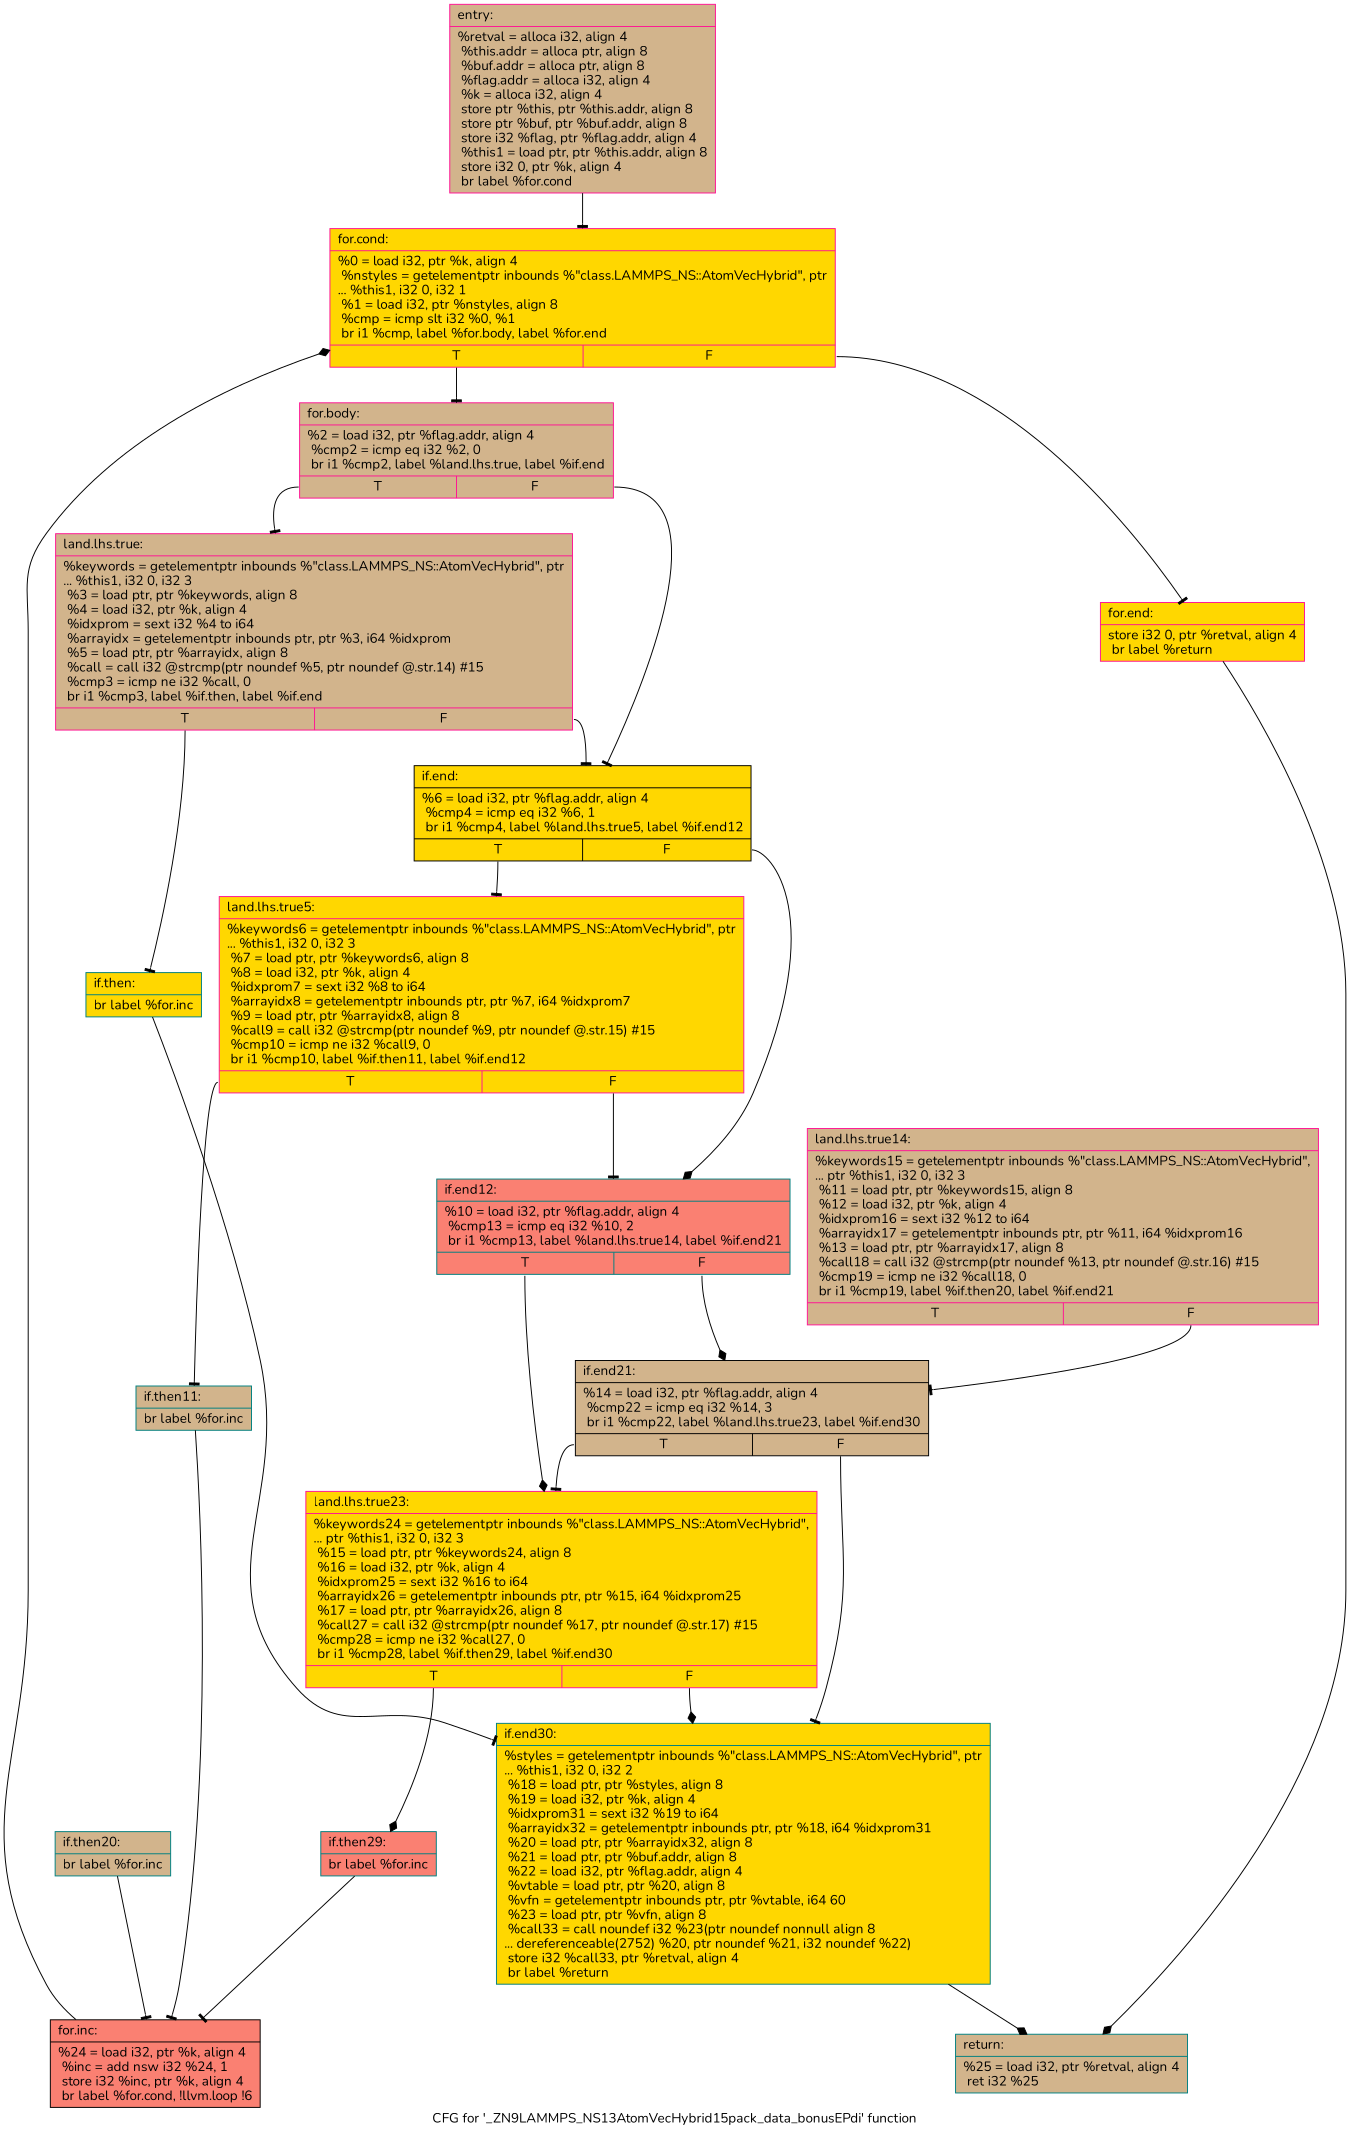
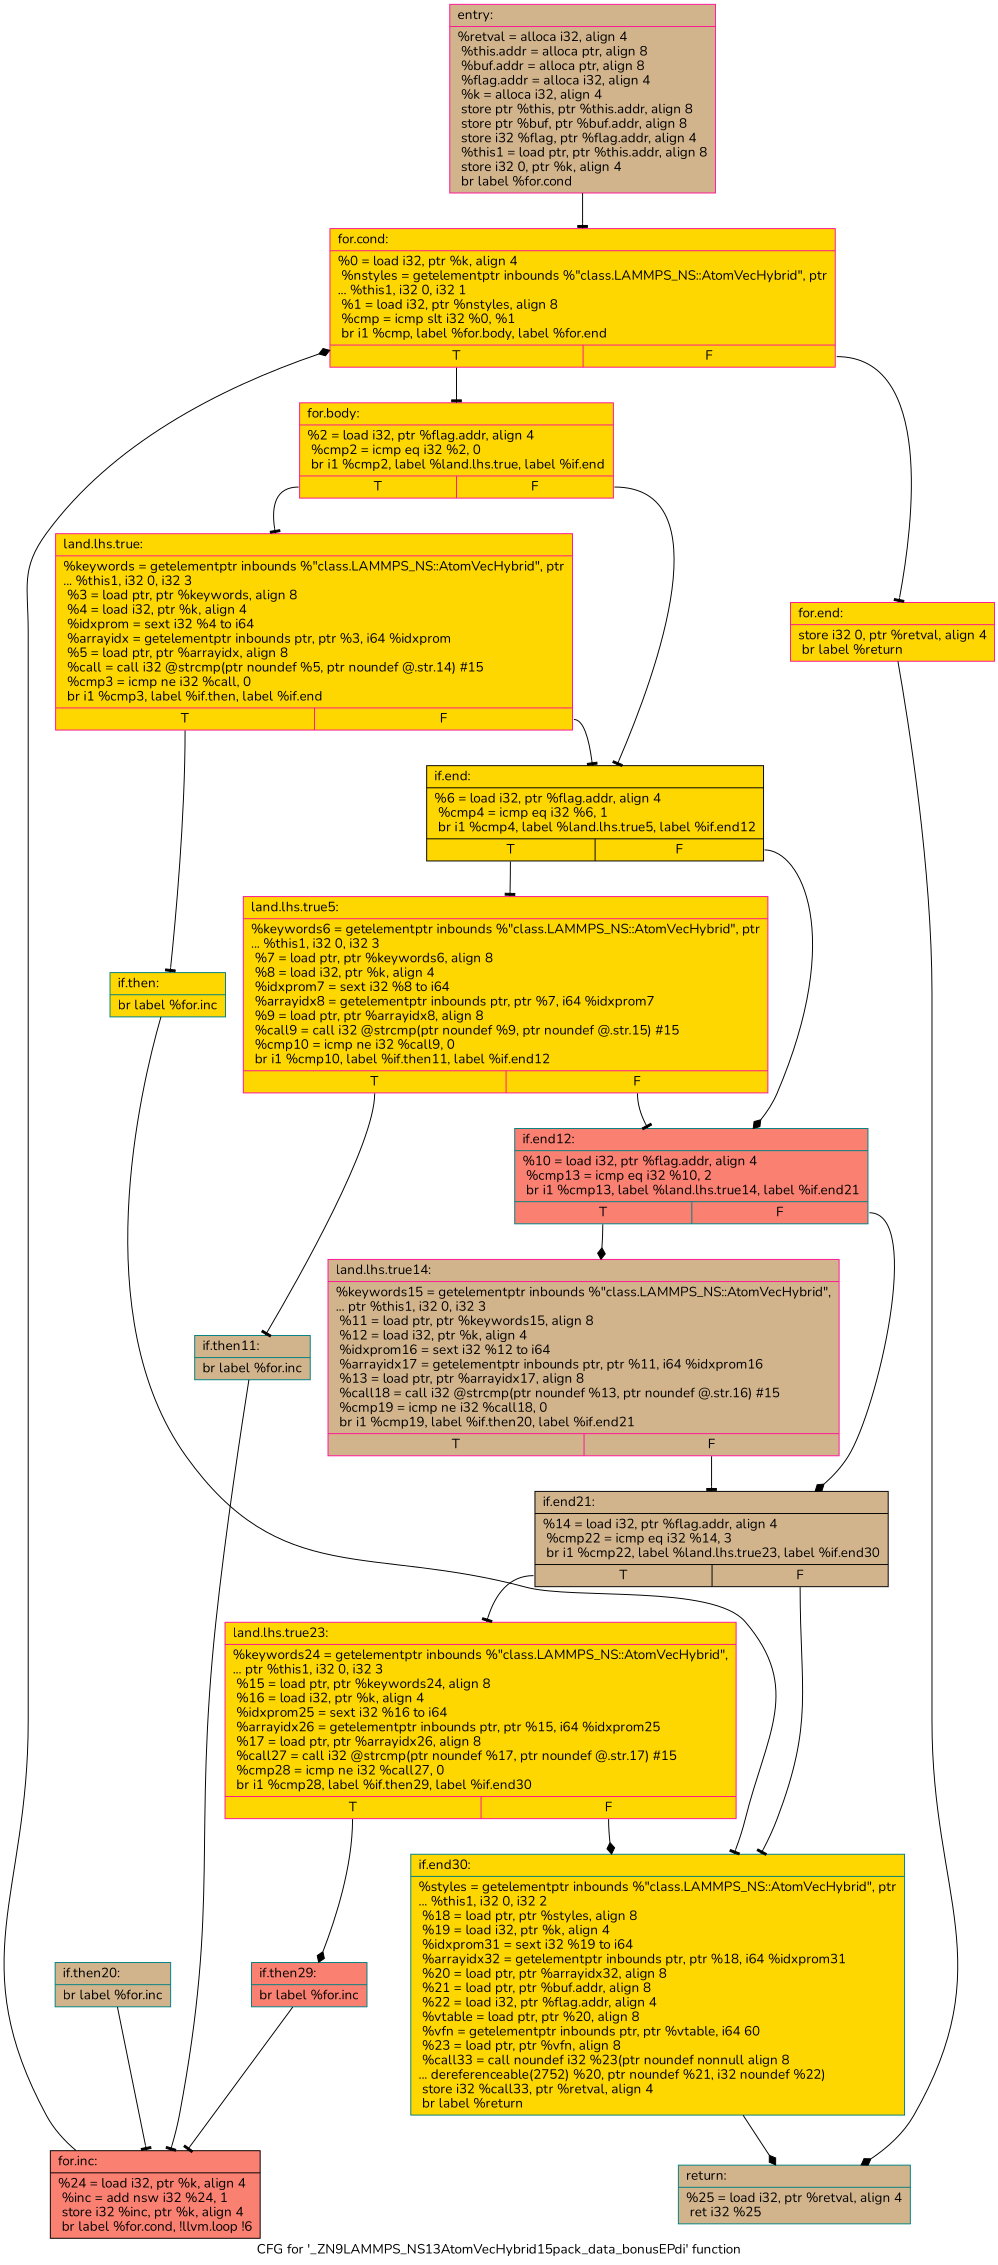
node "for.body:": fillcolor tan -> gold
node "land.lhs.true:": fillcolor tan -> gold
edge "if.end12:" -> "land.lhs.true23:": now "if.end12:" -> "land.lhs.true14:"
